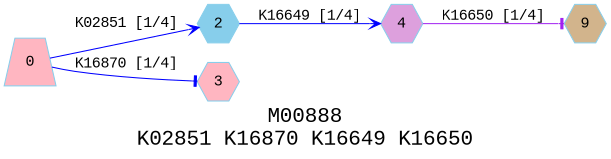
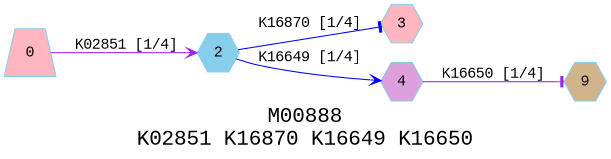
edge "0" -> "2": color blue -> purple
edge "0" -> "3": now "2" -> "3"
